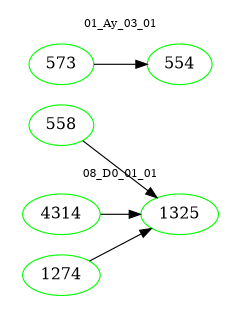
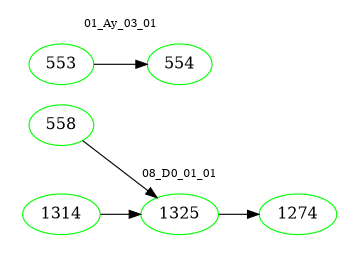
node "573": label "573" -> "553"
node "4314": label "4314" -> "1314"
edge "1274" -> "1325": reversed
